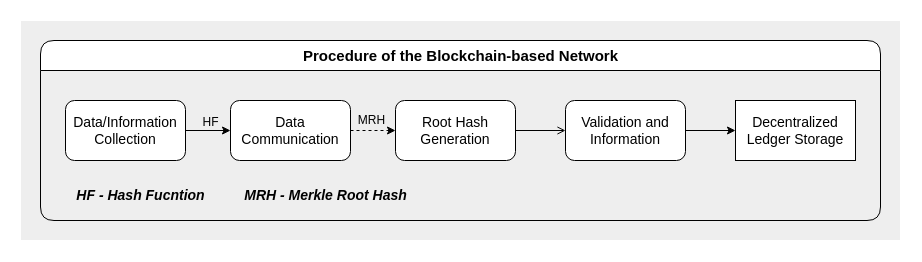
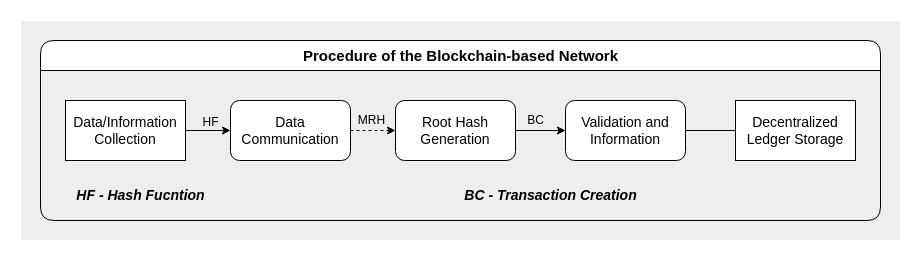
node "BC": added
node "Data/Information Collection": shape rounded rectangle -> rectangle
edge "Root Hash Generation" -> "Validation and Information": arrowhead open -> classic
edge "Validation and Information" -> "Decentralized Ledger Storage": arrowhead classic -> none
node "MRH - Merkle Root Hash": removed
node "BC - Transaction Creation": added
